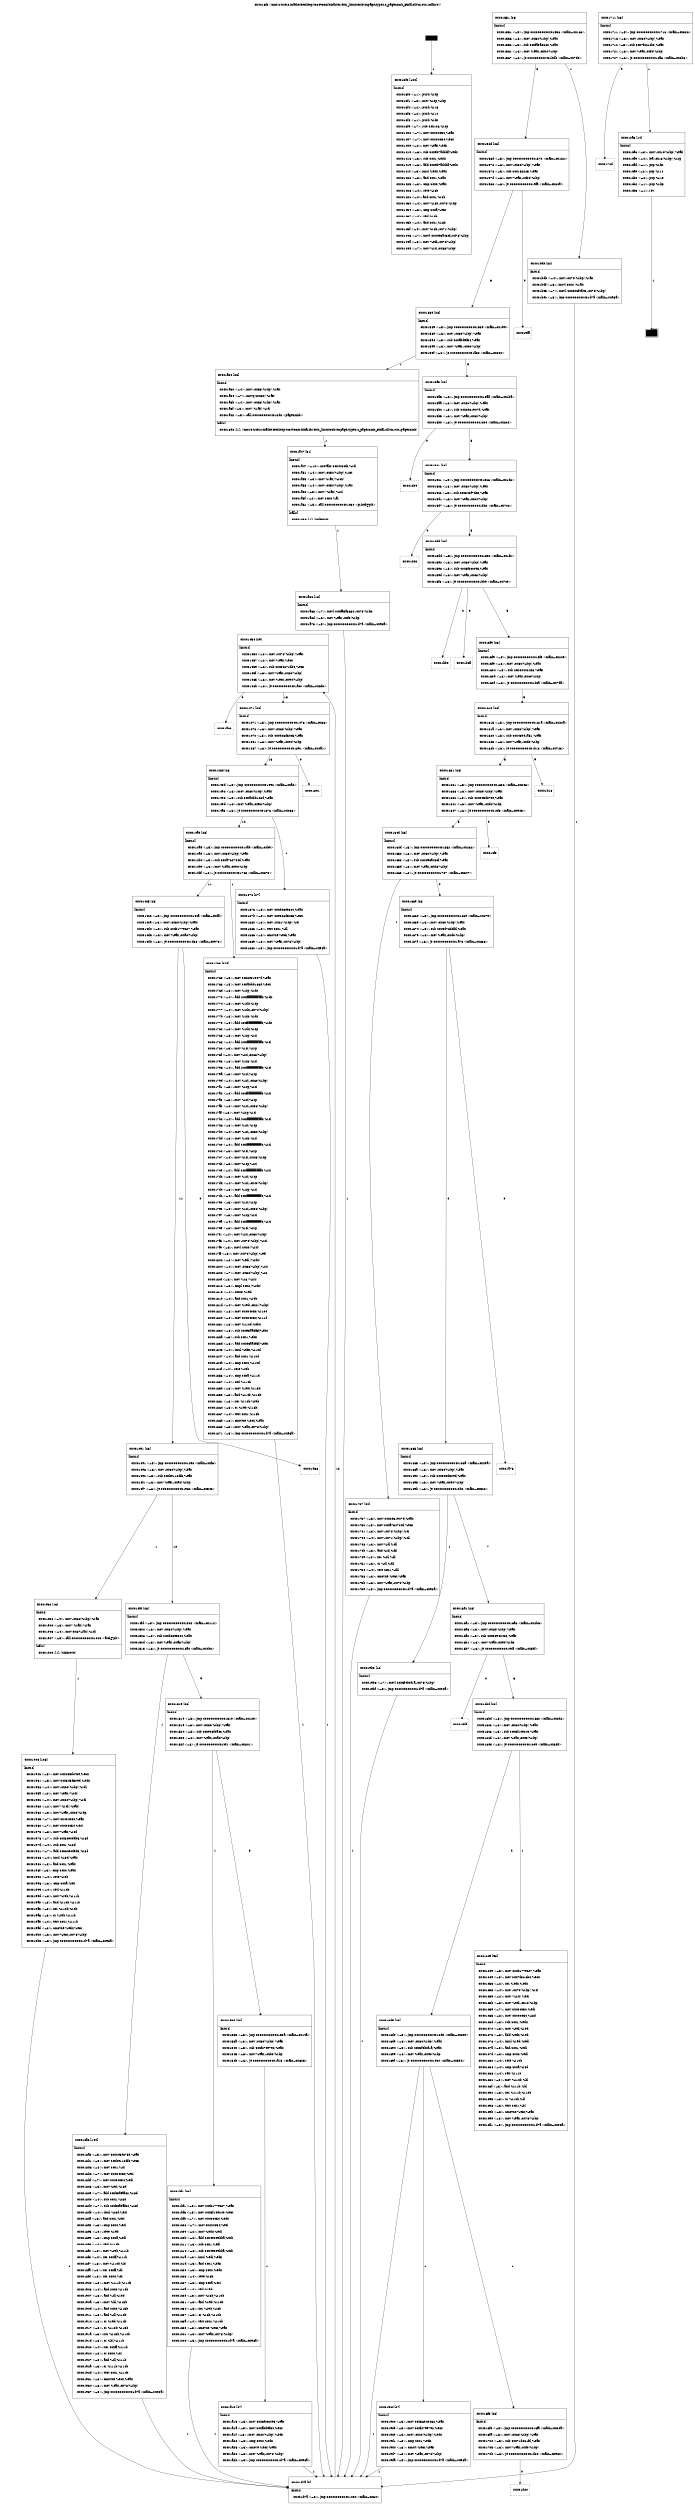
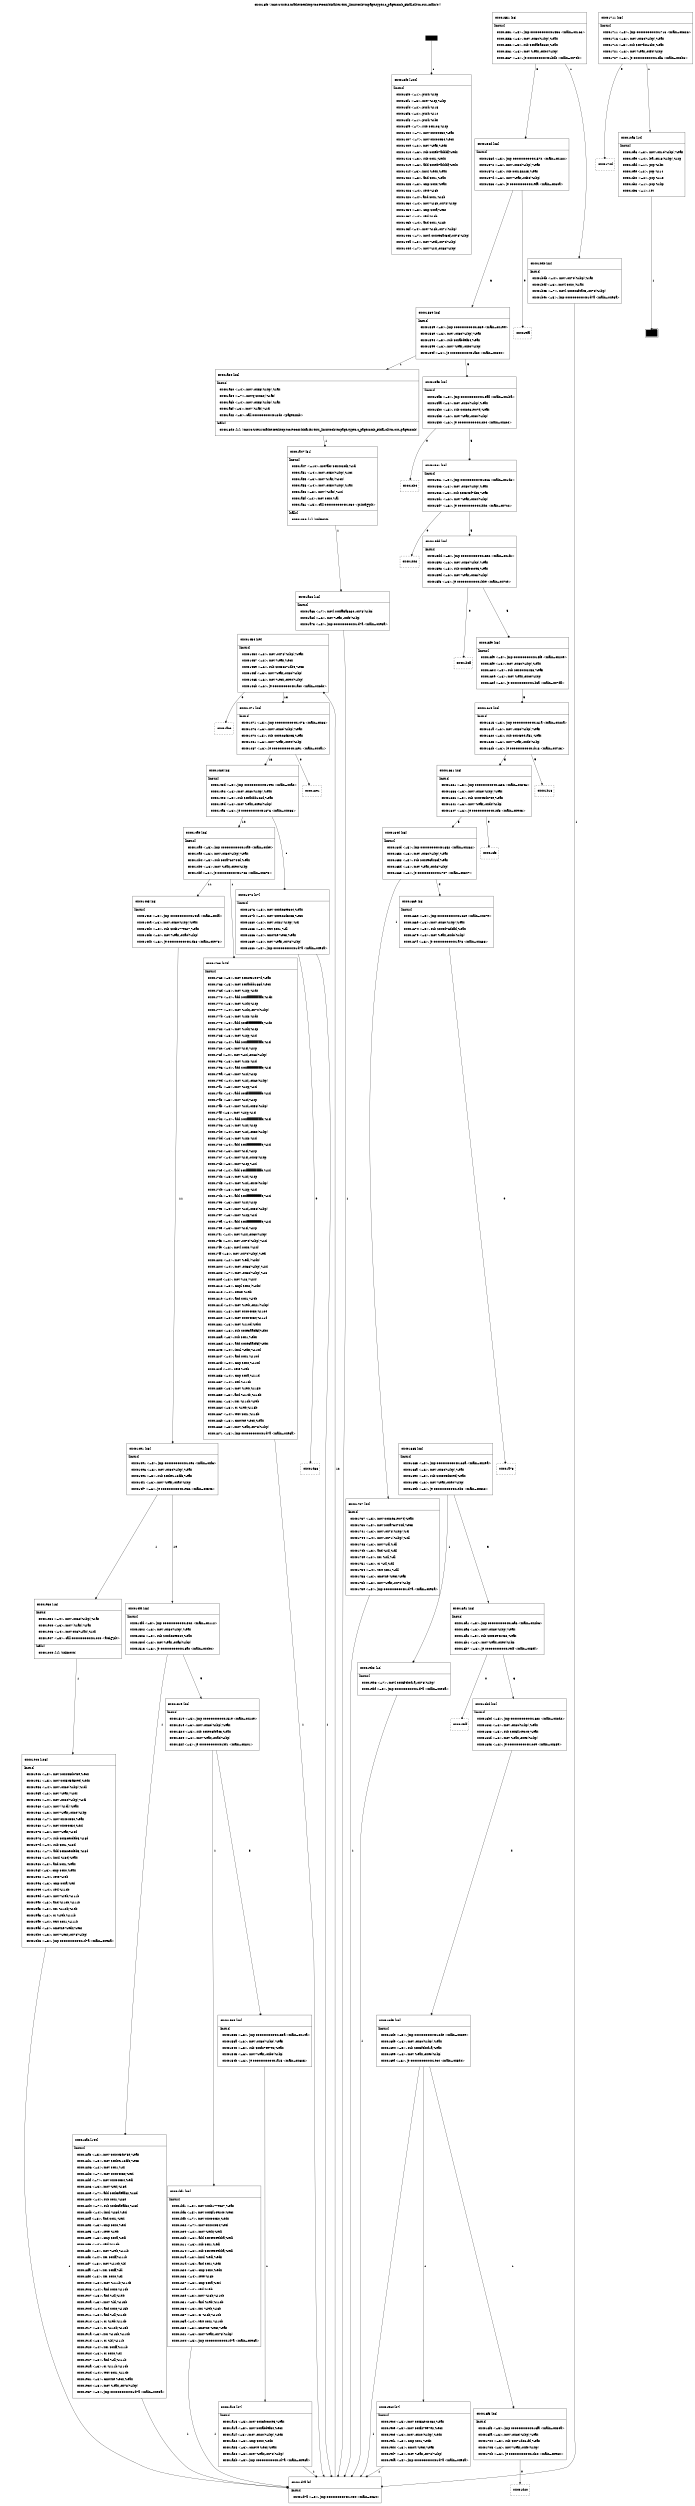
node "0x401bbe": removed
edge "0x401669 [28]" -> "0x401685 [28]": removed, label "4"
edge "0x4014c5 [28]" -> "0x401d68": now "0x401876 [27]" -> "0x401d68"
edge "0x401685 [28]" -> "0x4016a1 [28]": label " 7" -> " 3"
node "0x401c49 [93]": removed
